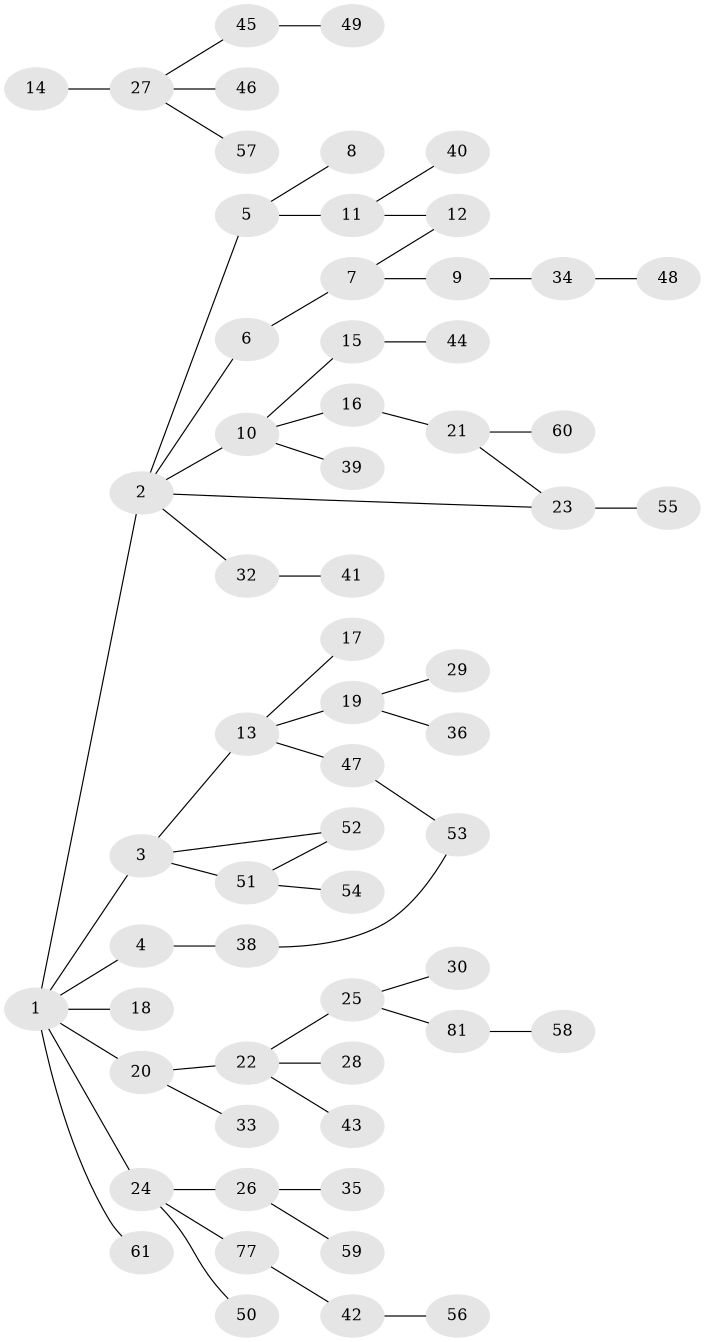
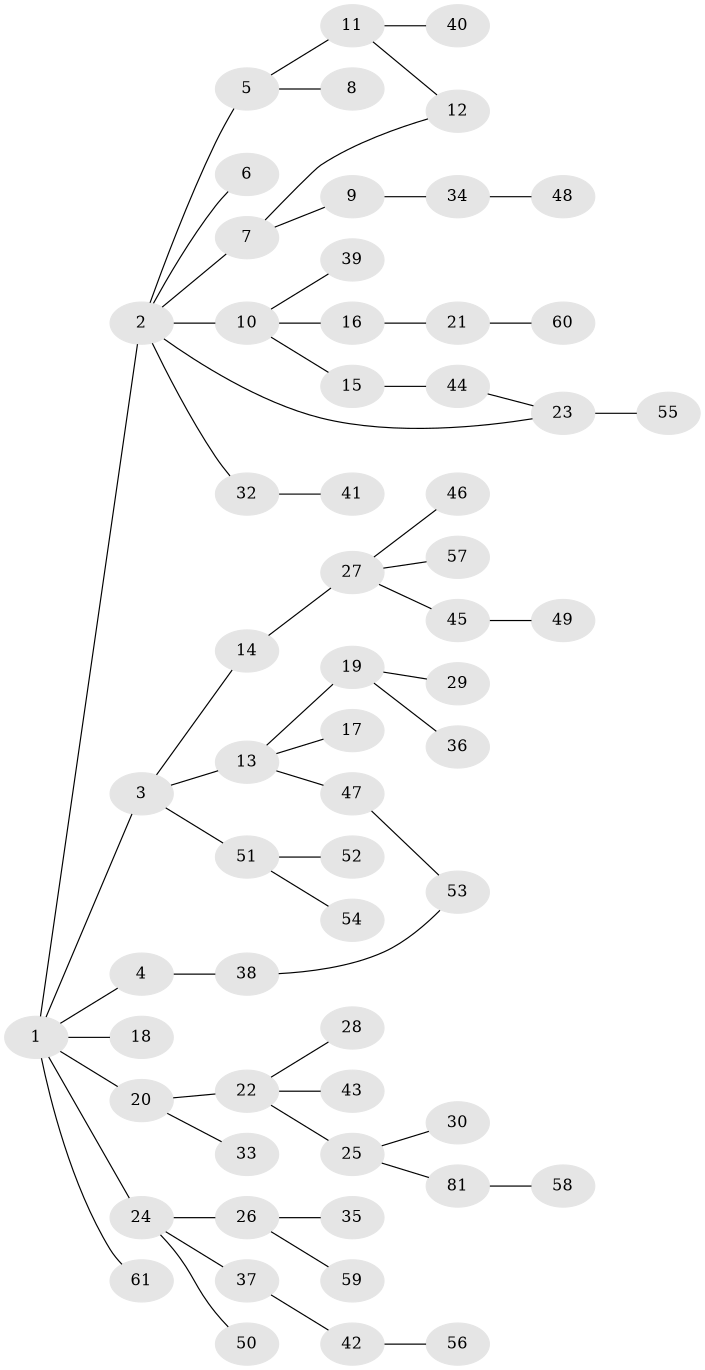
edge "7" -- "6": now "7" -- "2"
edge "21" -- "23": now "44" -- "23"
edge "52" -- "3": now "14" -- "3"
node "77": label "77" -> "37"
